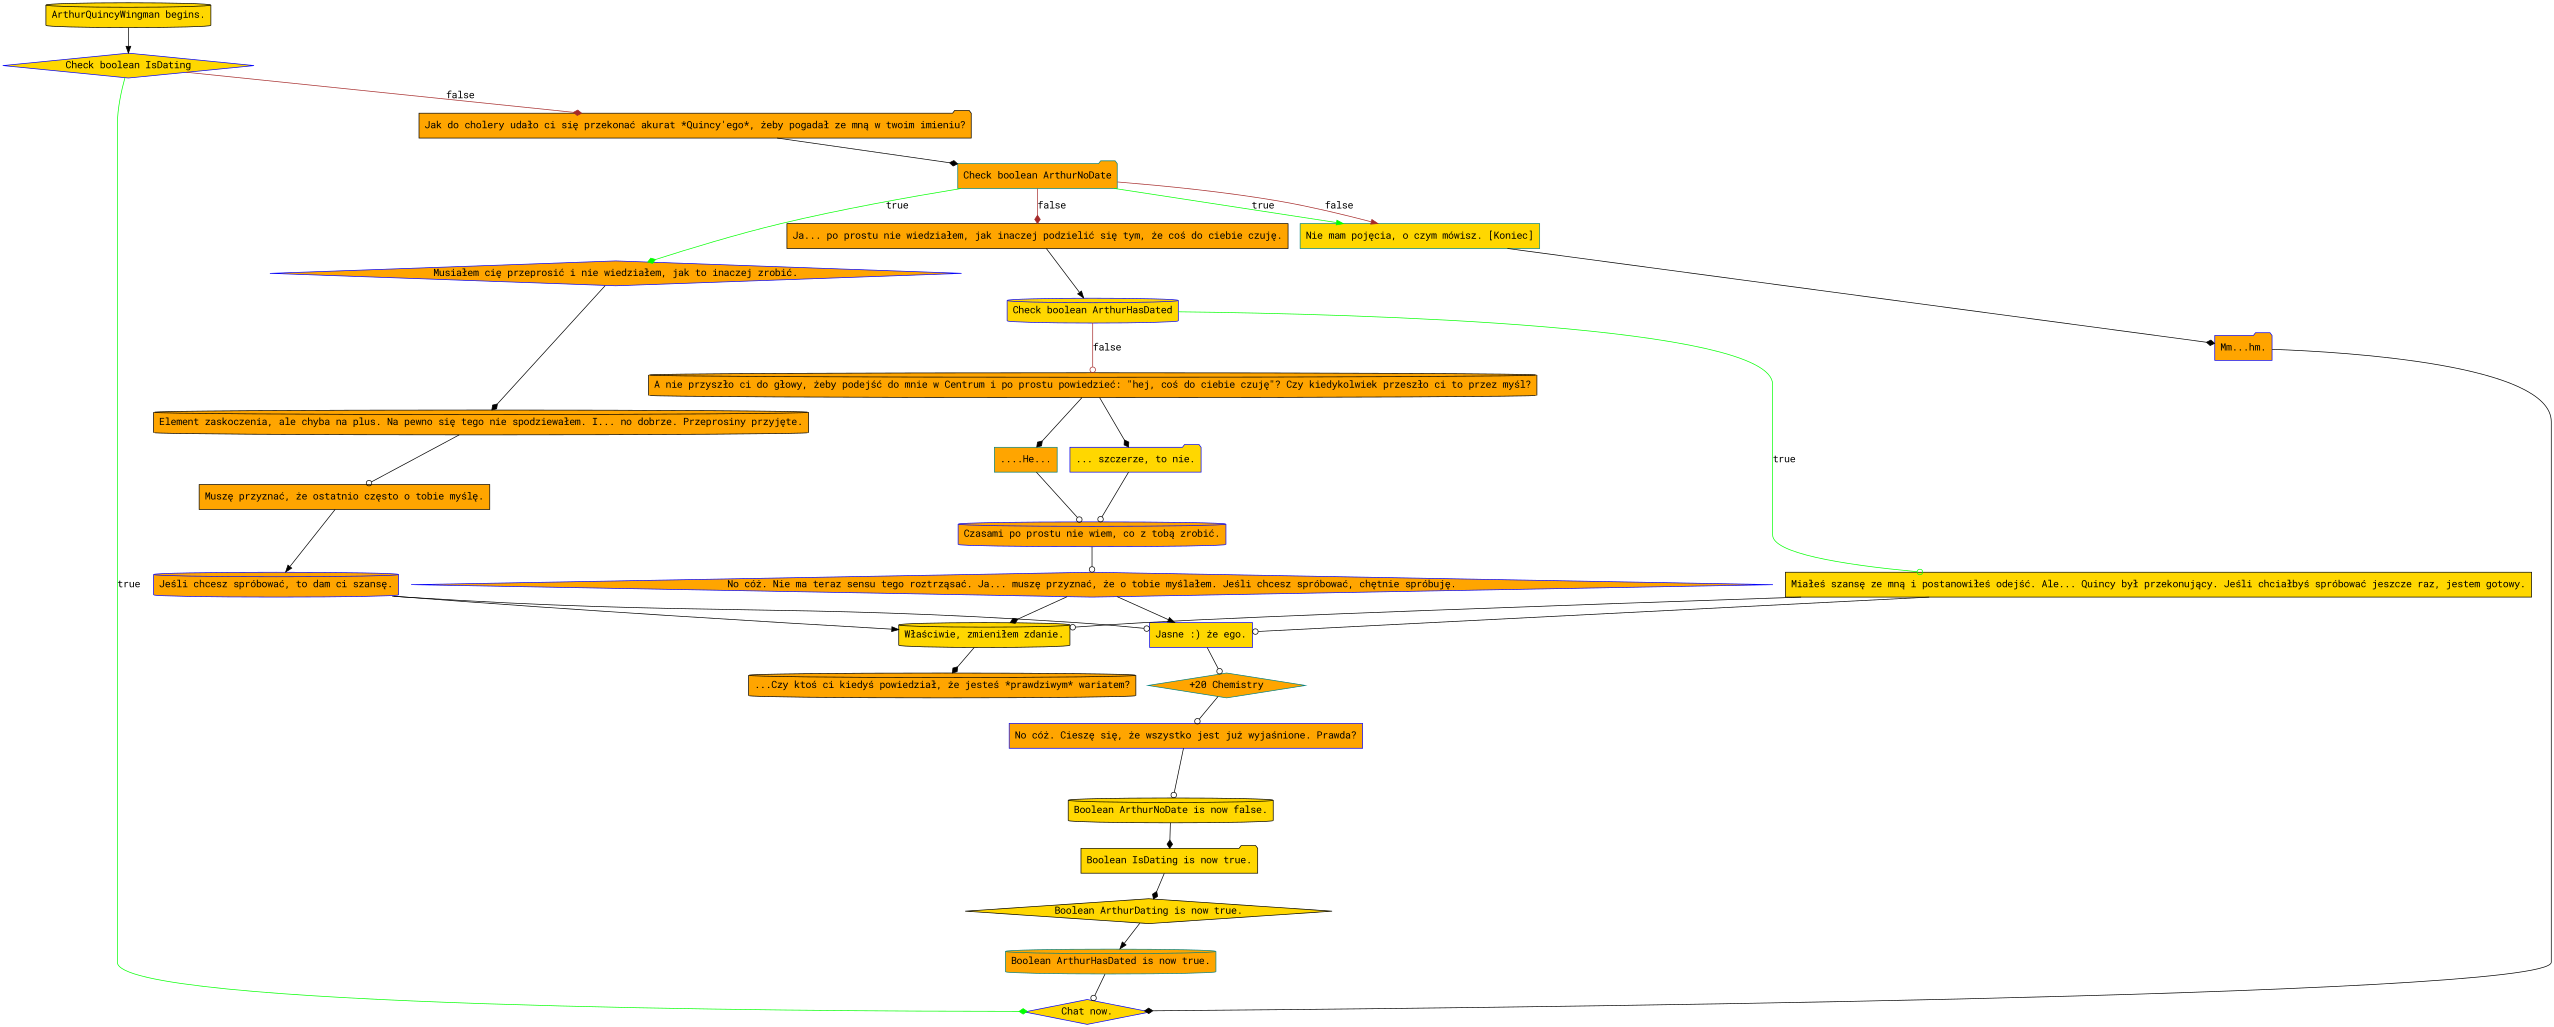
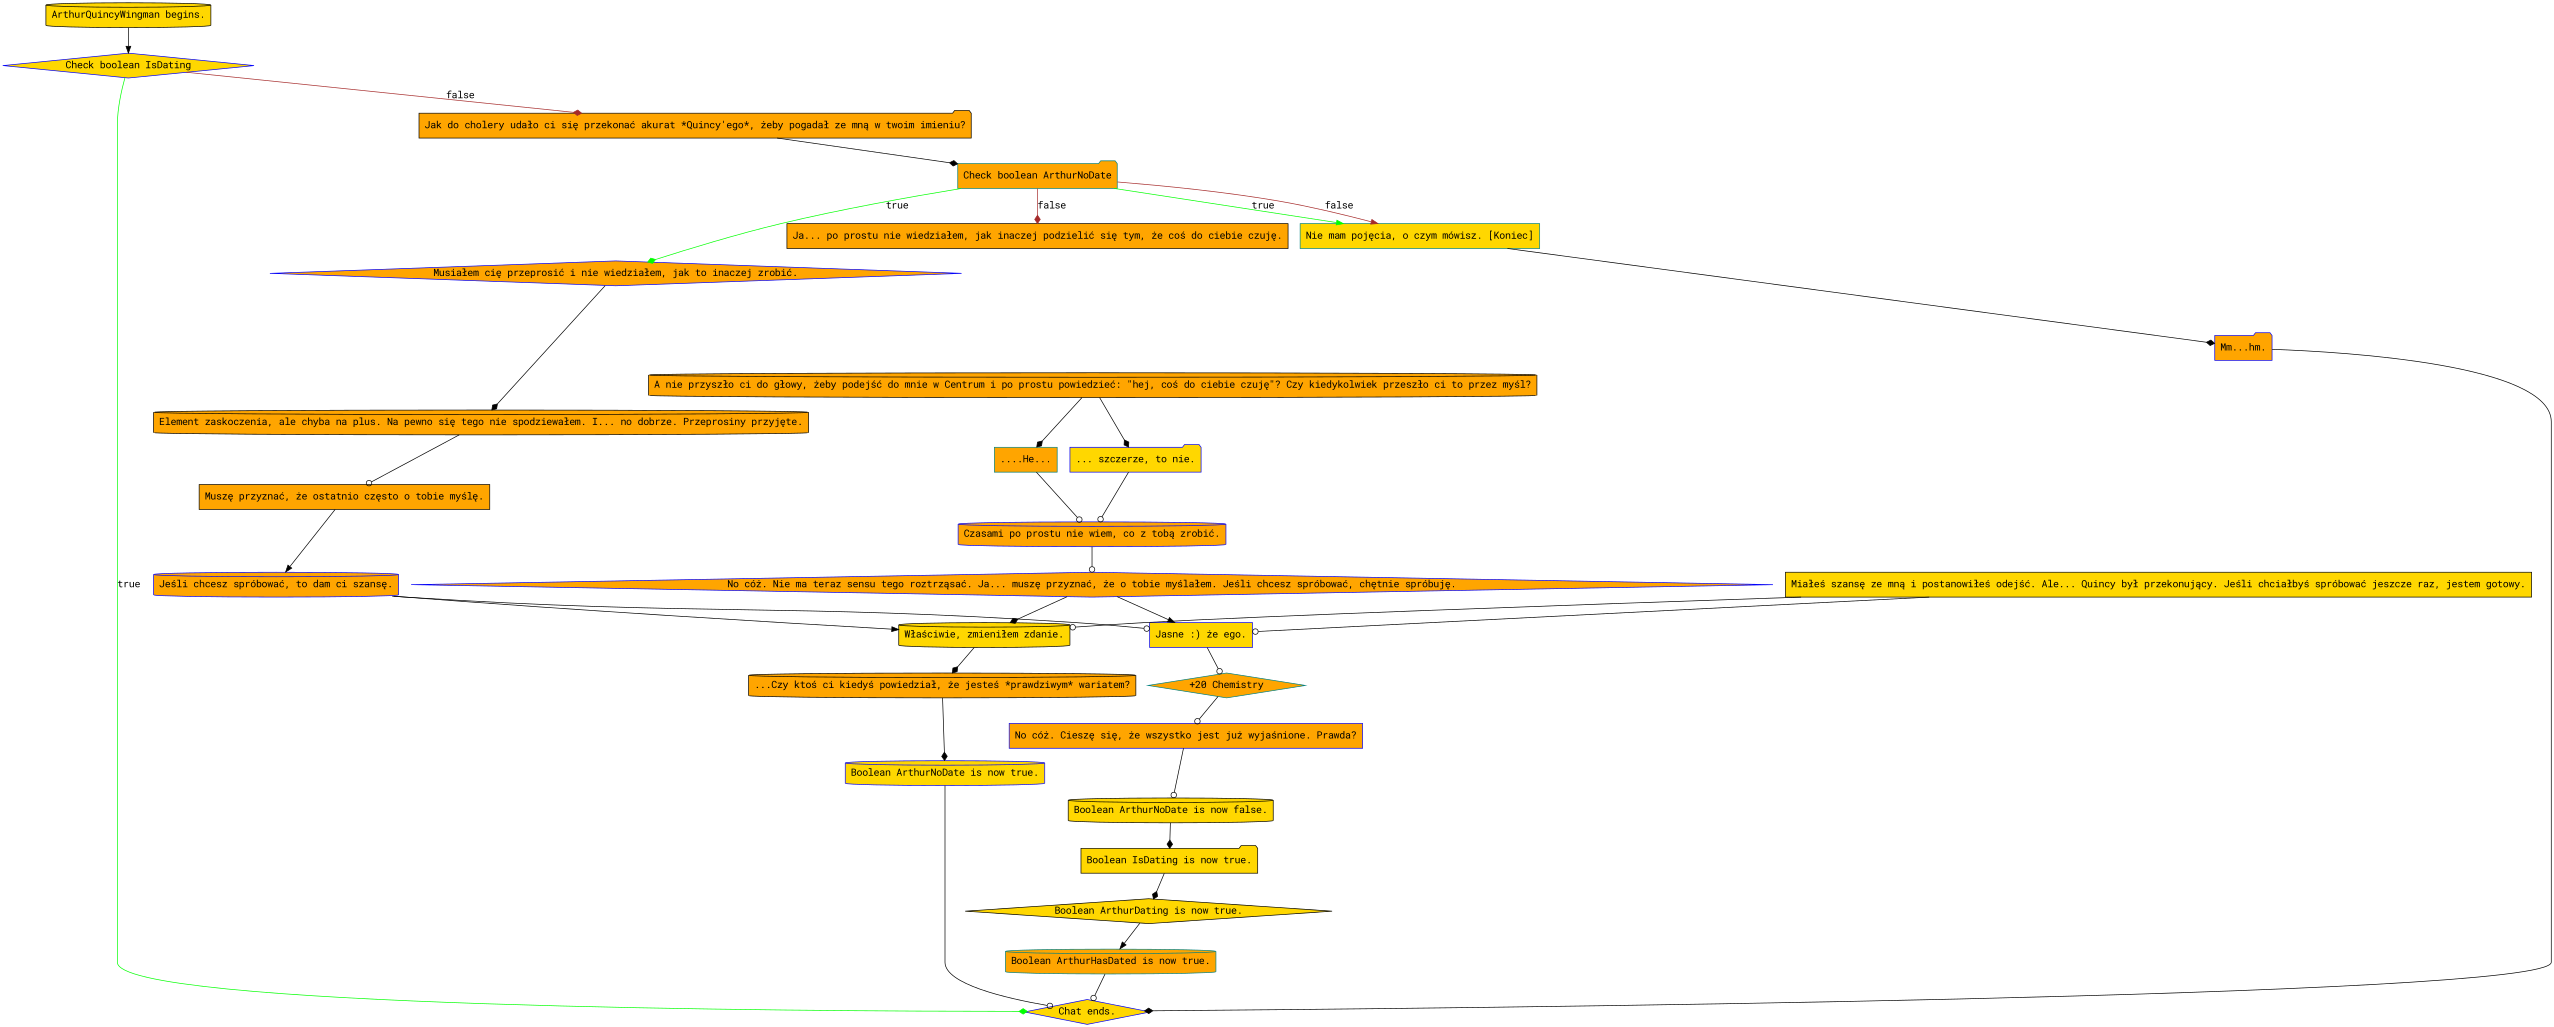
node "Check boolean ArthurHasDated": removed
node "Boolean ArthurNoDate is now true.": added
node "Chat now.": label "Chat now." -> "Chat ends."
